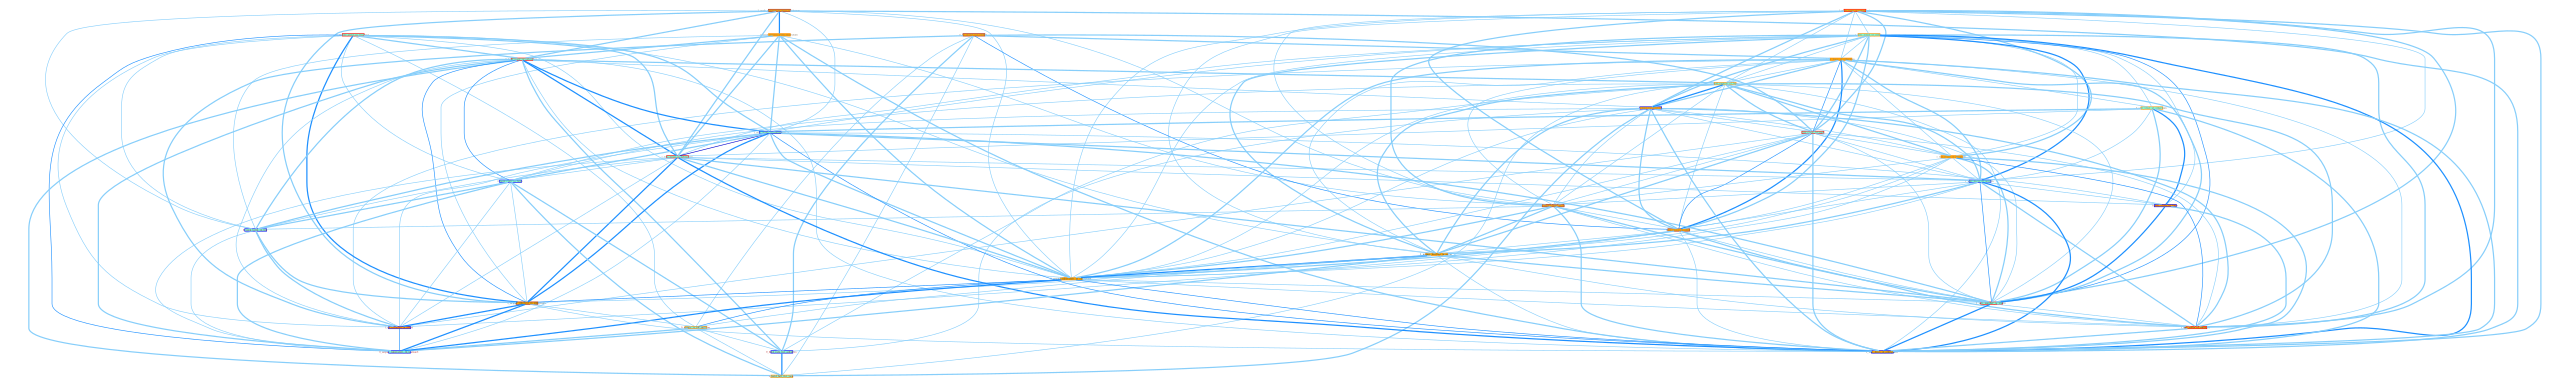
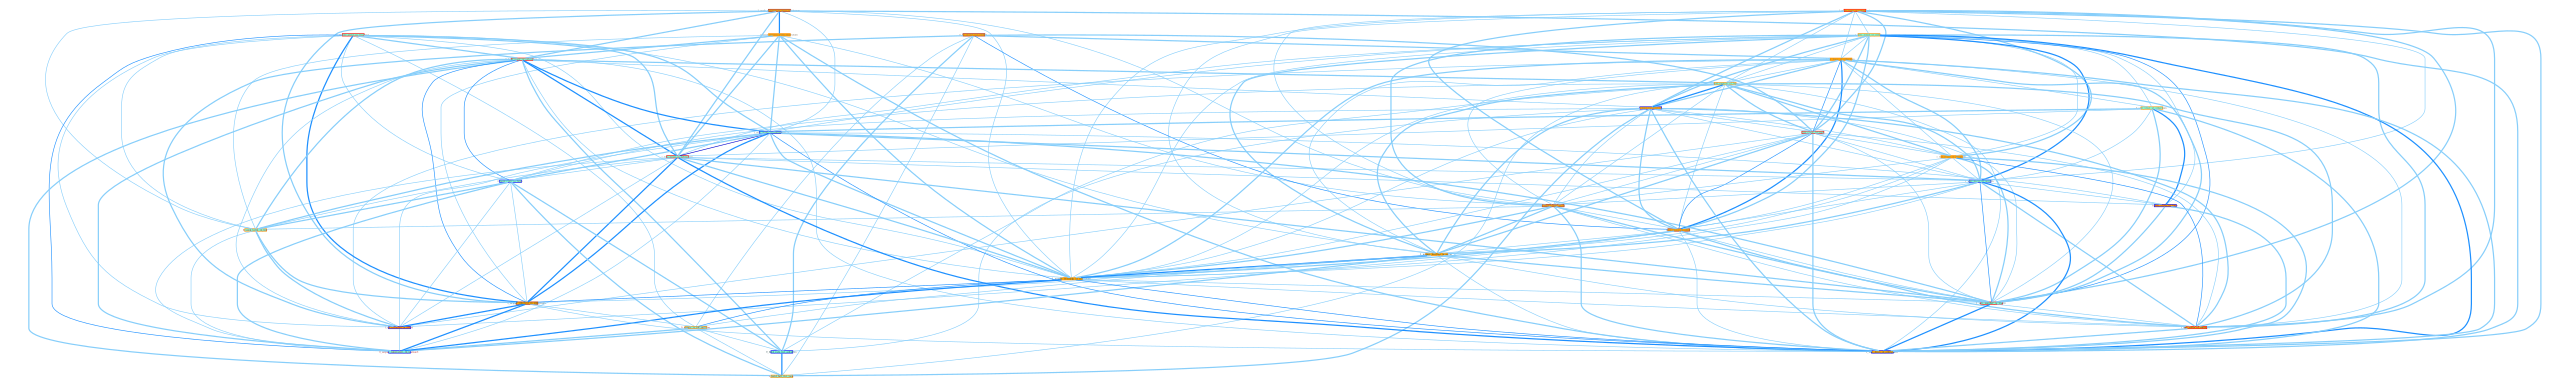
node "0_seek_term_in_bid": color blue -> darkorange
edge "0_sell_stock_at_time" -- "1_sell_number_of_share": color #1e90ff -> #87cefa
node "1_acquir_laboratori_of_entitynam": label "1_acquir_laboratori_of_entitynam" -> "1_acquir_techniqu_of_entitynam"
edge "0_us_techniqu_in_heart" -- "0_acquir_laboratori_in_transact": color #1e90ff -> #87cefa
node "0_hold_rate_for_advertis": fontcolor #b22222 -> #2f4f4f
